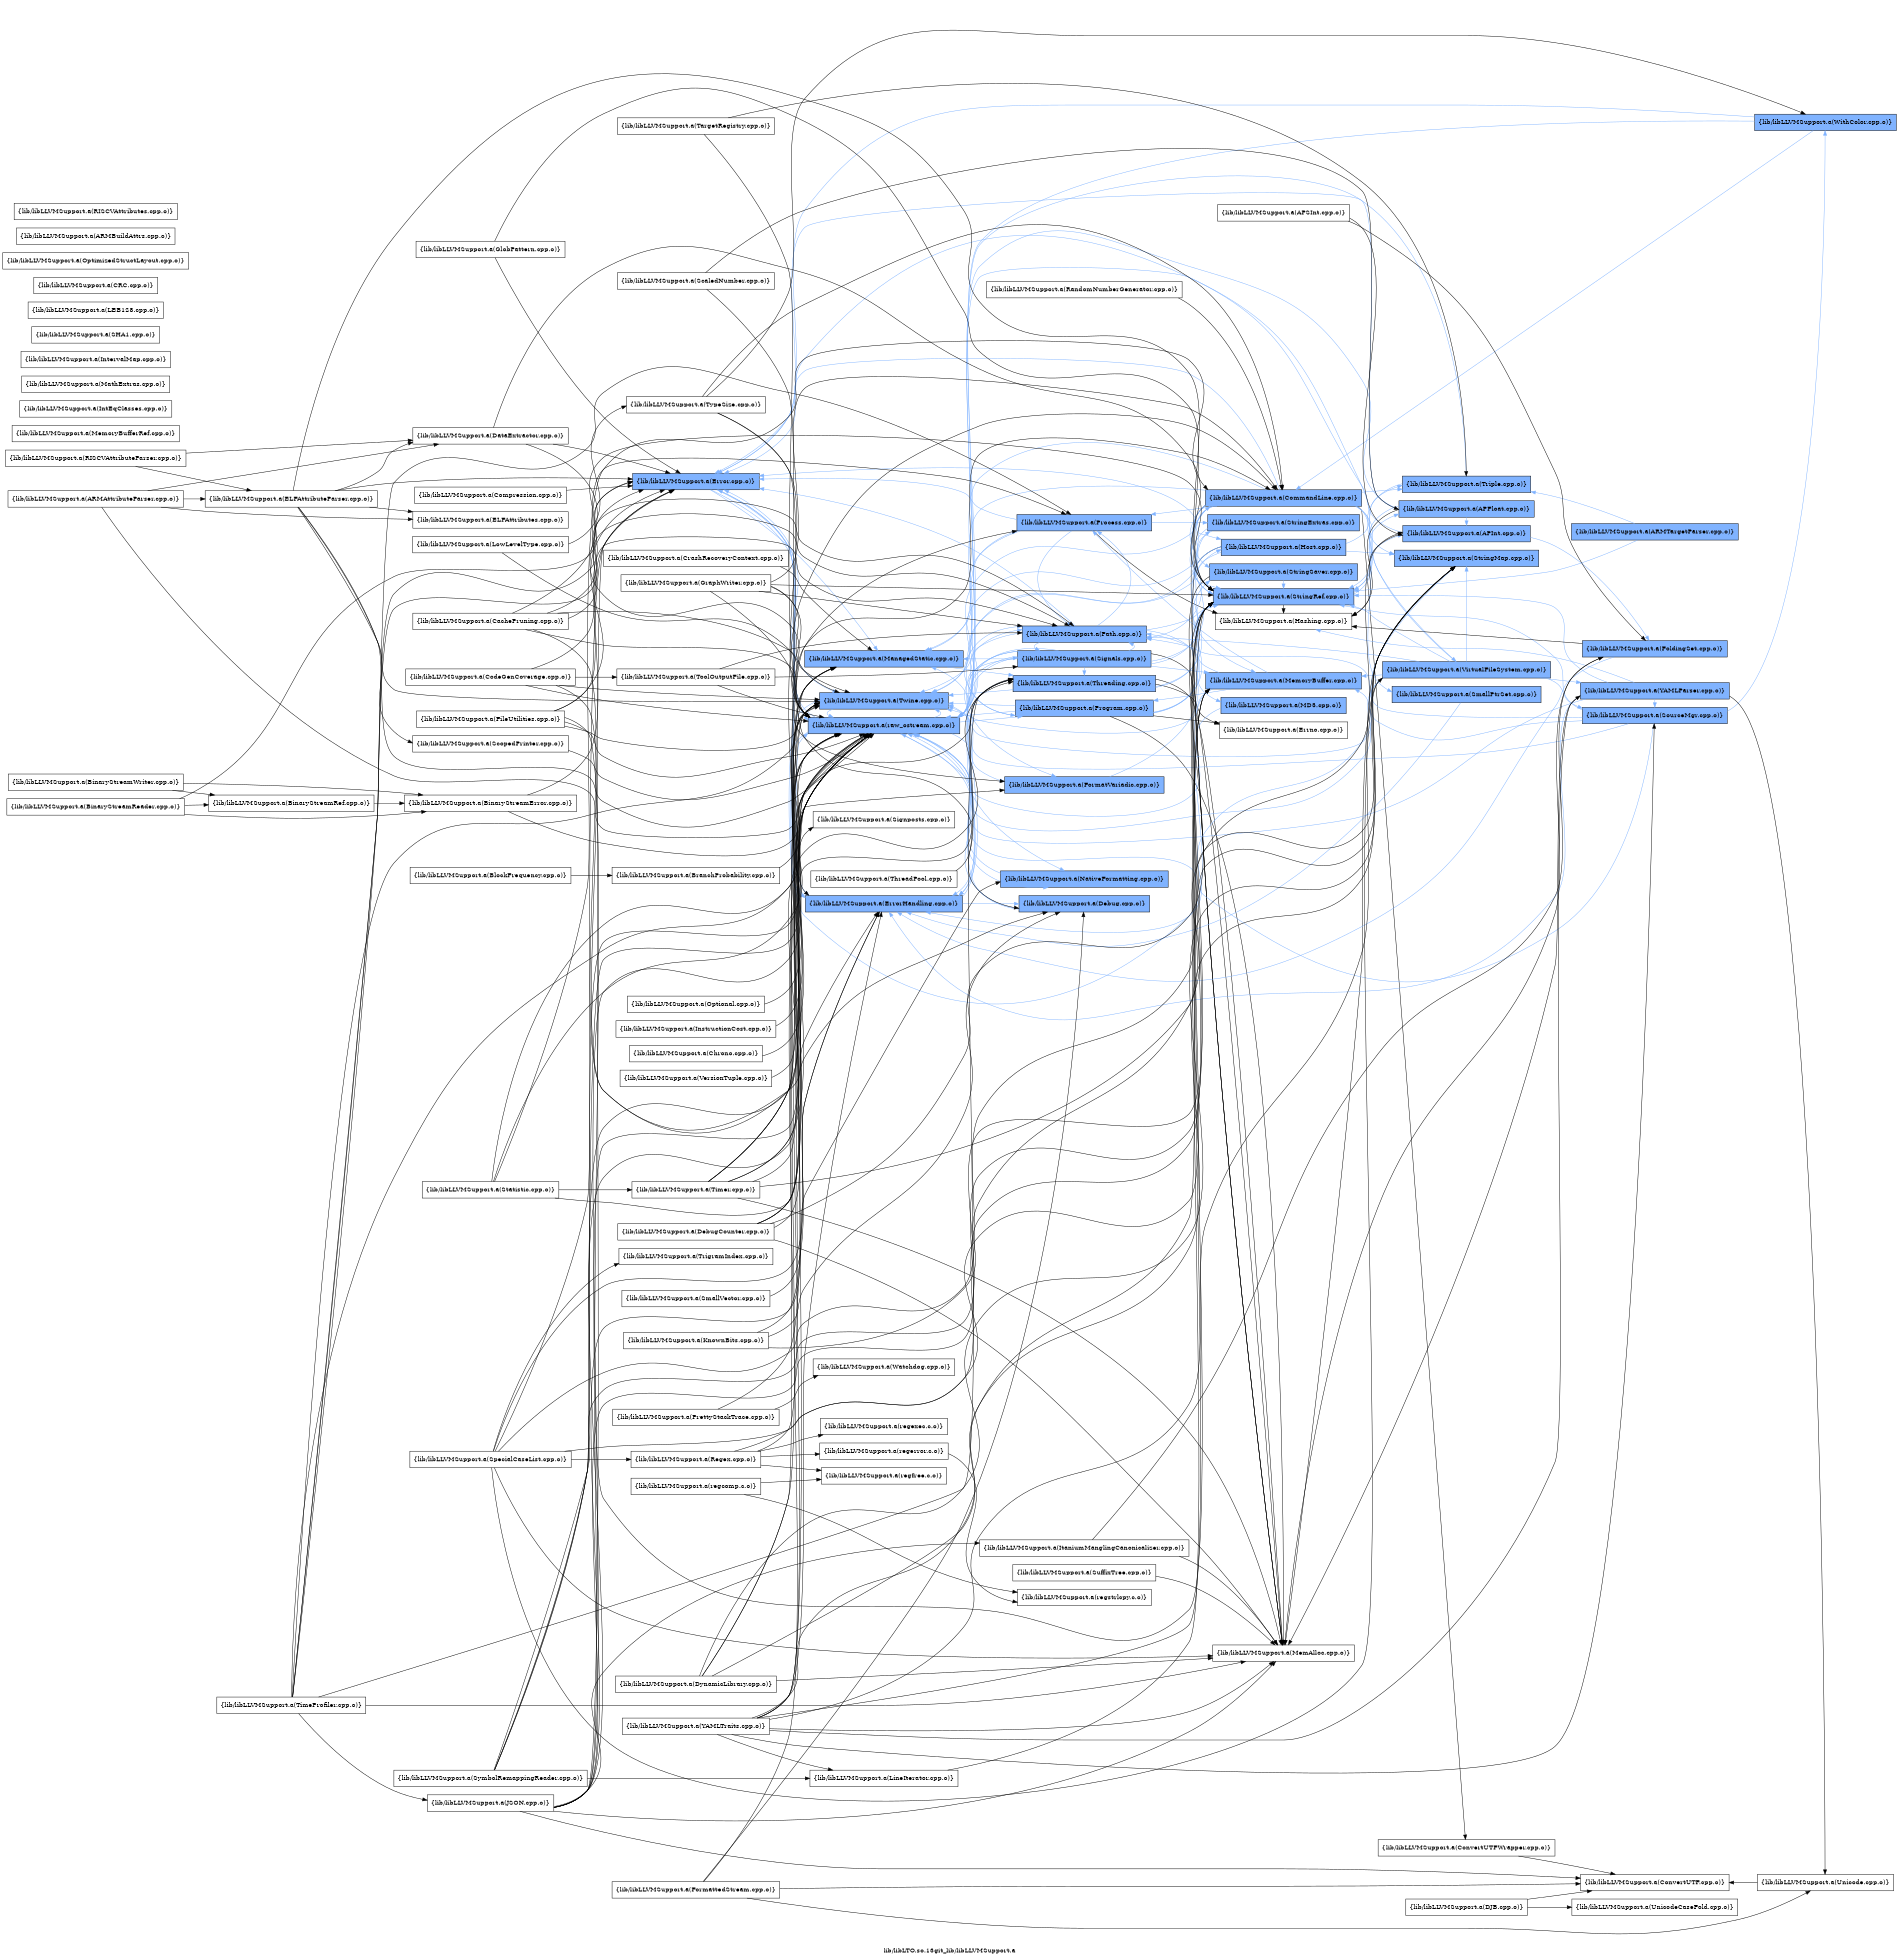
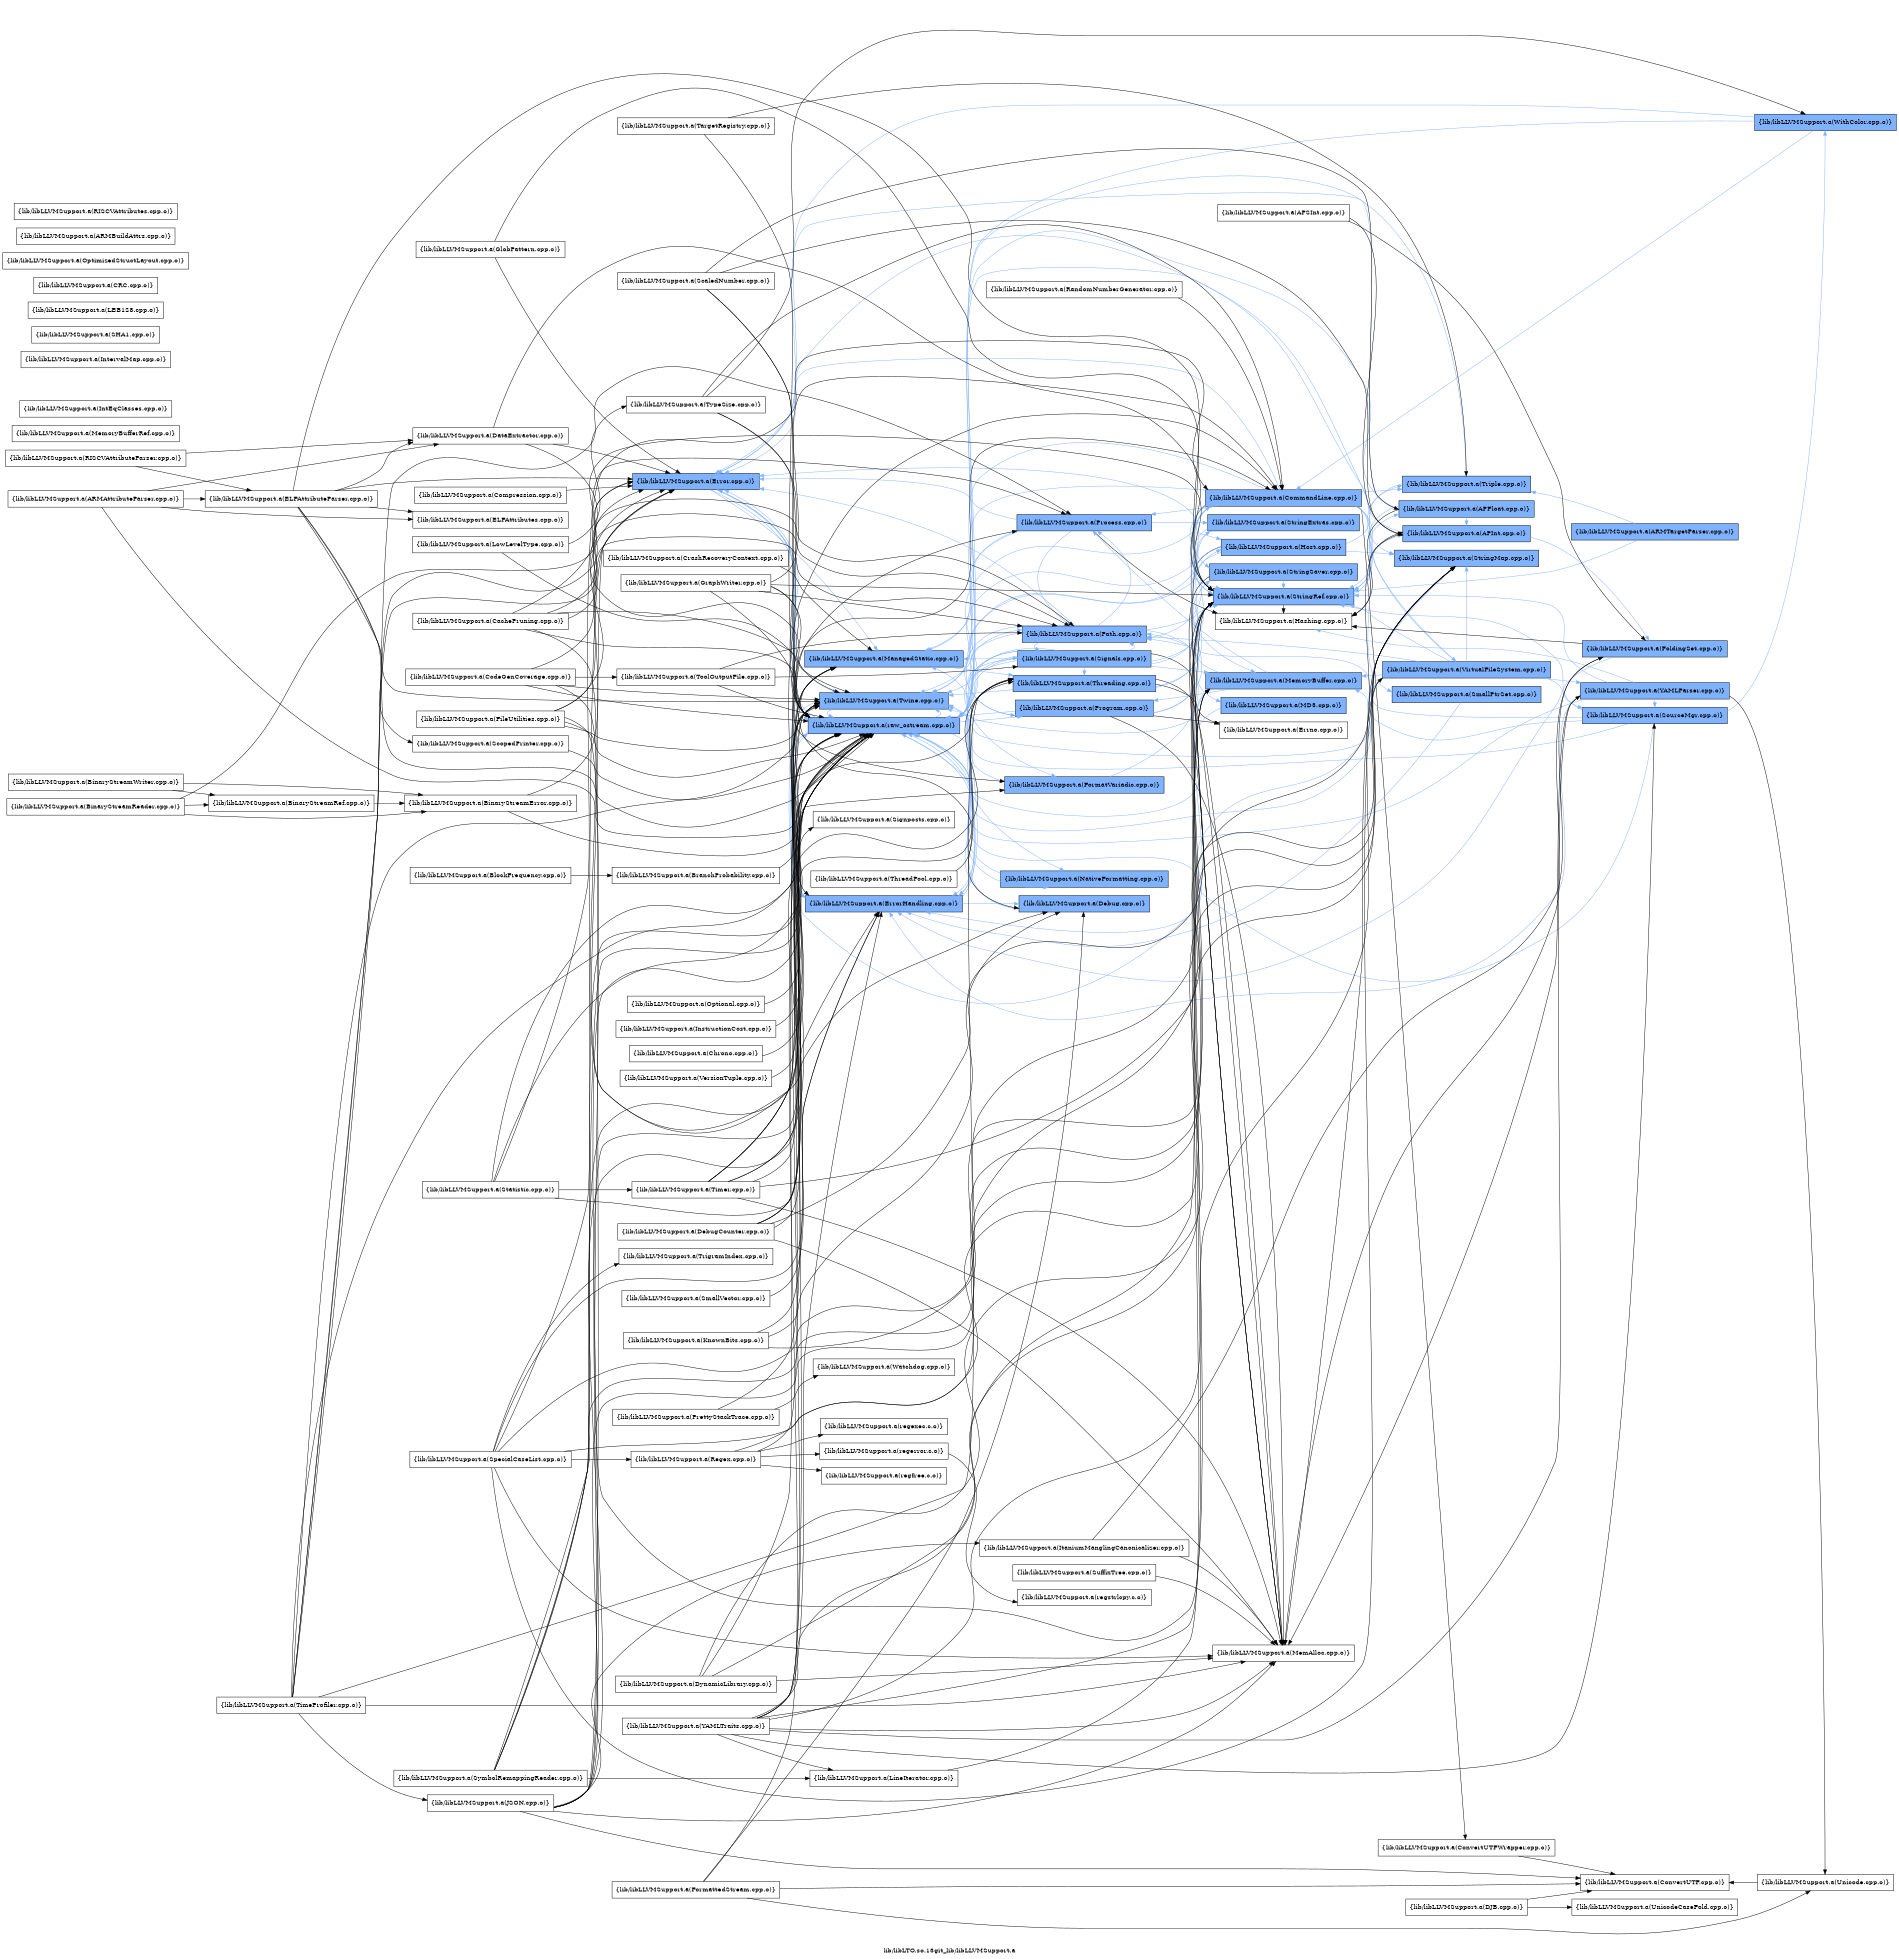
edge "{lib/libLLVMSupport.a(ScaledNumber.cpp.o)}" -> "{lib/libLLVMSupport.a(APInt.cpp.o)}": added
node "{lib/libLLVMSupport.a(MathExtras.cpp.o)}": removed
edge "{lib/libLLVMSupport.a(Program.cpp.o)}" -> "{lib/libLLVMSupport.a(StringRef.cpp.o)}": removed
edge "{lib/libLLVMSupport.a(Program.cpp.o)}" -> "{lib/libLLVMSupport.a(Twine.cpp.o)}": now "{lib/libLLVMSupport.a(Signals.cpp.o)}" -> "{lib/libLLVMSupport.a(Twine.cpp.o)}"
edge "{lib/libLLVMSupport.a(DynamicLibrary.cpp.o)}" -> "{lib/libLLVMSupport.a(raw_ostream.cpp.o)}": now "{lib/libLLVMSupport.a(ScaledNumber.cpp.o)}" -> "{lib/libLLVMSupport.a(raw_ostream.cpp.o)}"
edge "{lib/libLLVMSupport.a(JSON.cpp.o)}" -> "{lib/libLLVMSupport.a(NativeFormatting.cpp.o)}": removed
node "{lib/libLLVMSupport.a(regcomp.c.o)}": removed
